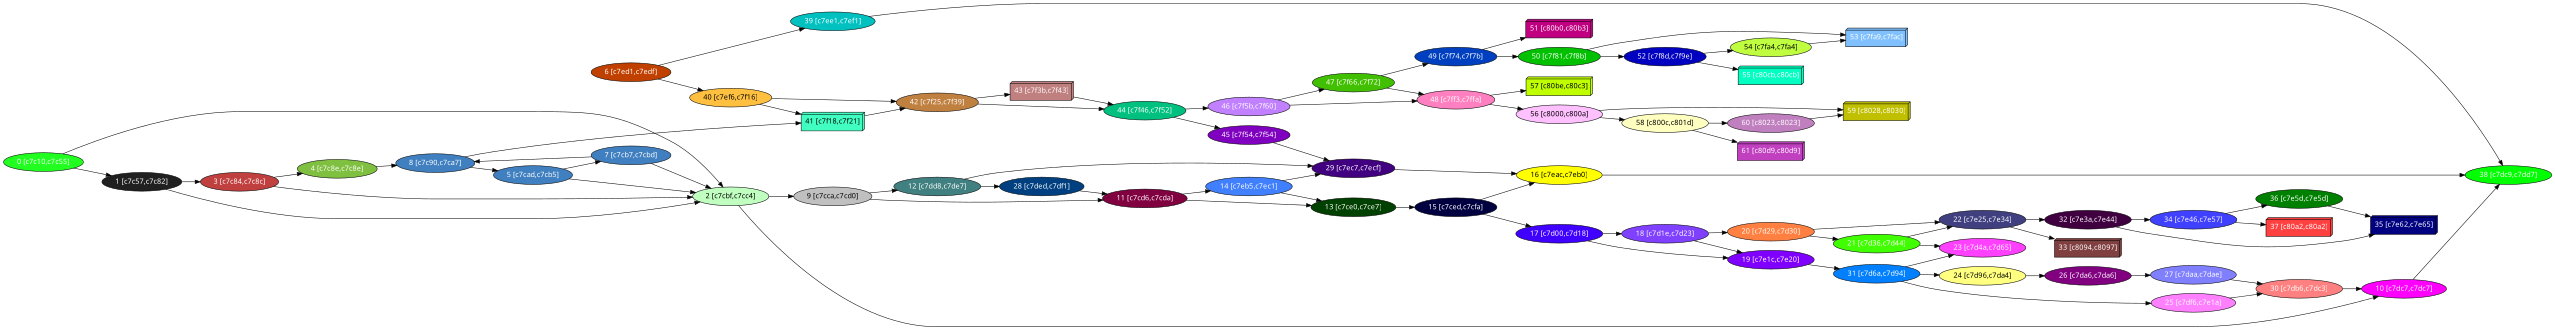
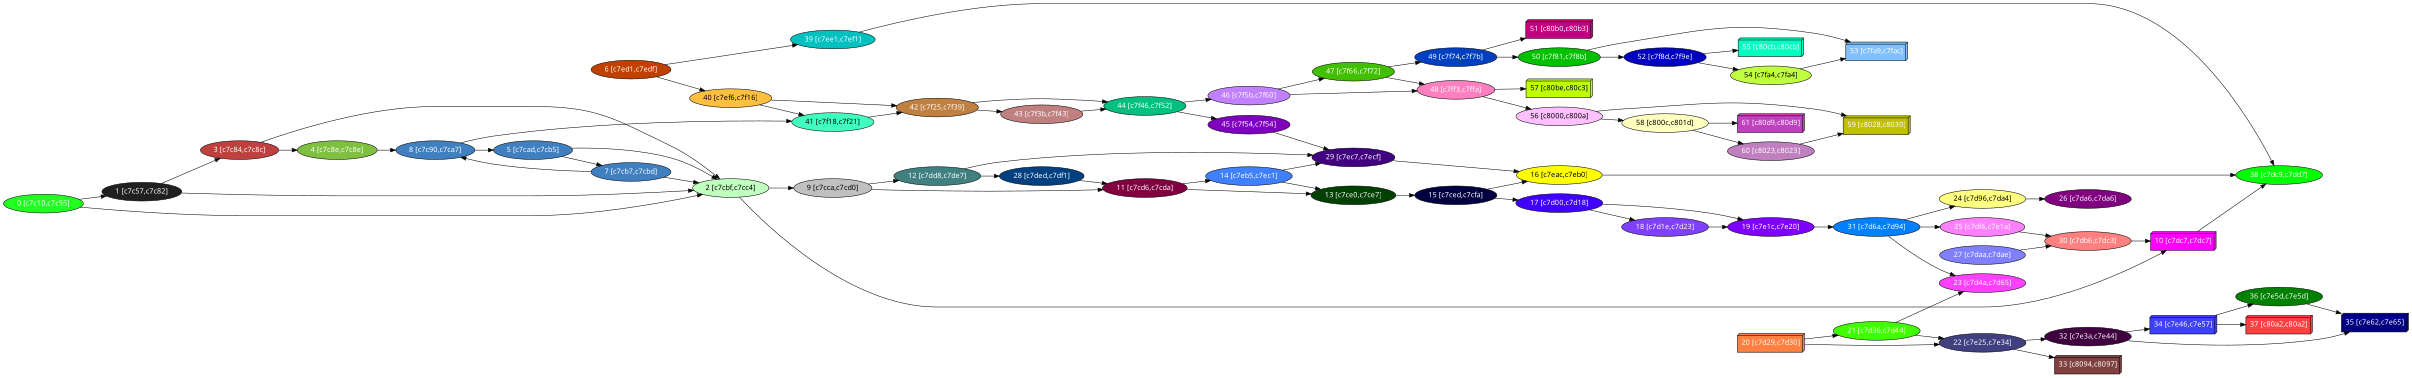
node "43 [c7f3b,c7f43]": shape box3d -> ellipse
node "41 [c7f18,c7f21]": shape box3d -> ellipse
node "34 [c7e46,c7e57]": shape ellipse -> box3d
node "20 [c7d29,c7d30]": shape ellipse -> box3d
edge "18 [c7d1e,c7d23]" -> "20 [c7d29,c7d30]": removed
edge "26 [c7da6,c7da6]" -> "27 [c7daa,c7dae]": removed
node "10 [c7dc7,c7dc7]": shape ellipse -> box3d
